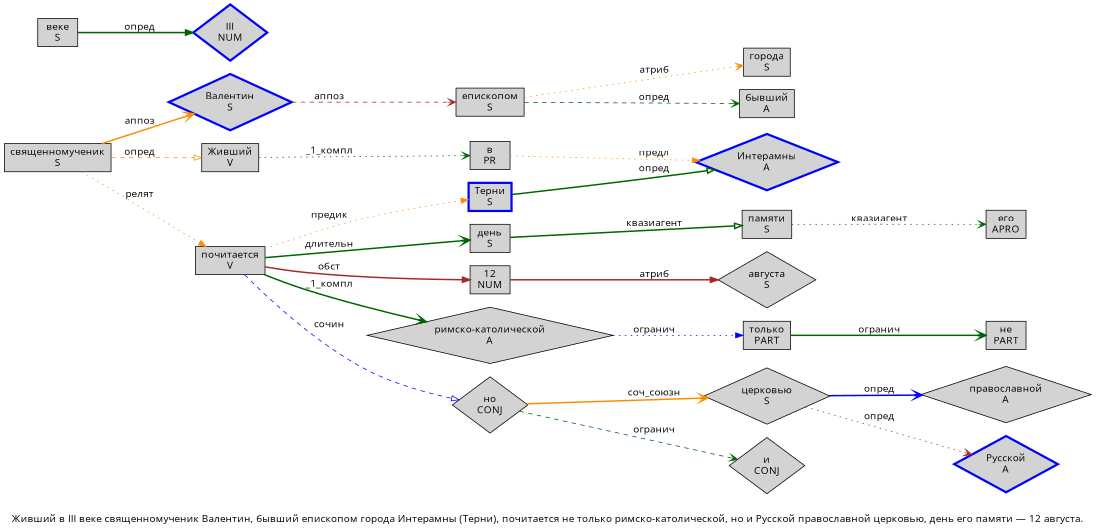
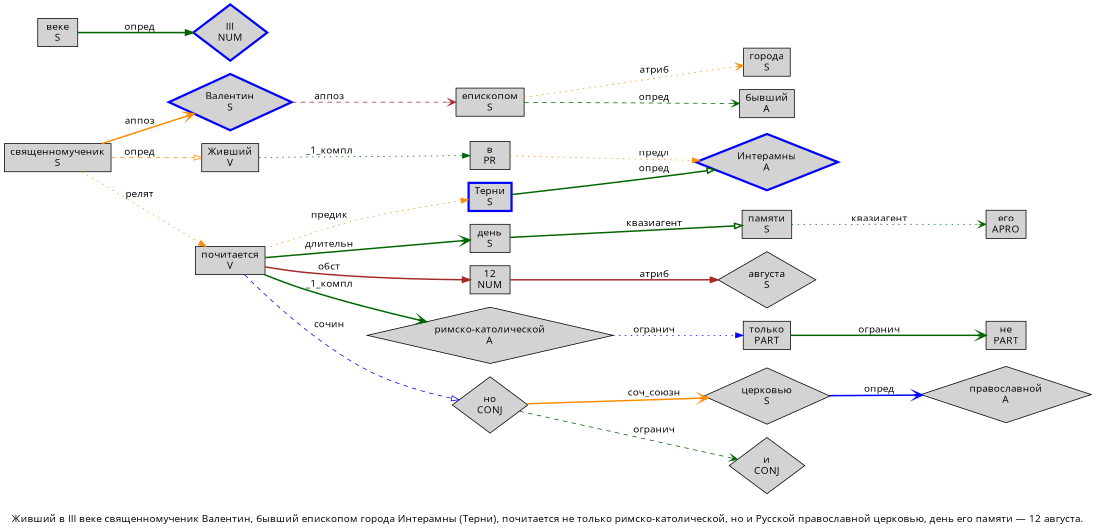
edge "Живший V" -> "в PR": arrowhead vee -> normal
node "Русской A": removed
